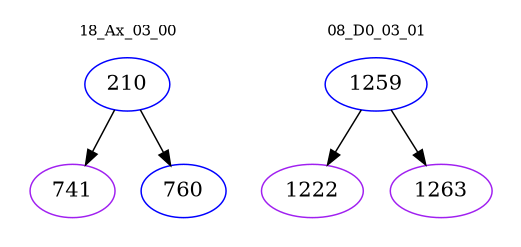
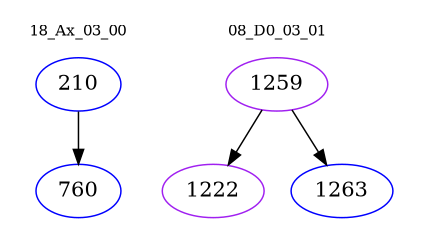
node "1259": color blue -> purple
node "741": removed
node "1263": color purple -> blue
